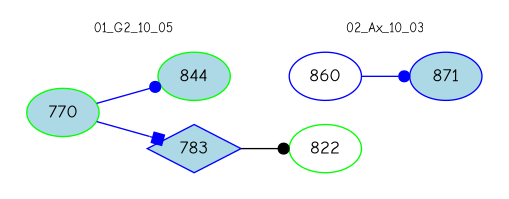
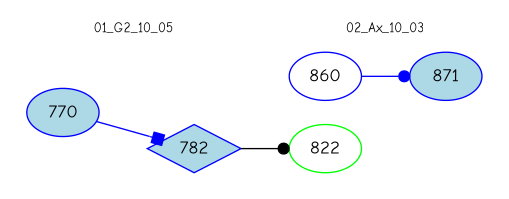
node "844": removed
node "770": color green -> blue
node "783": label "783" -> "782"
